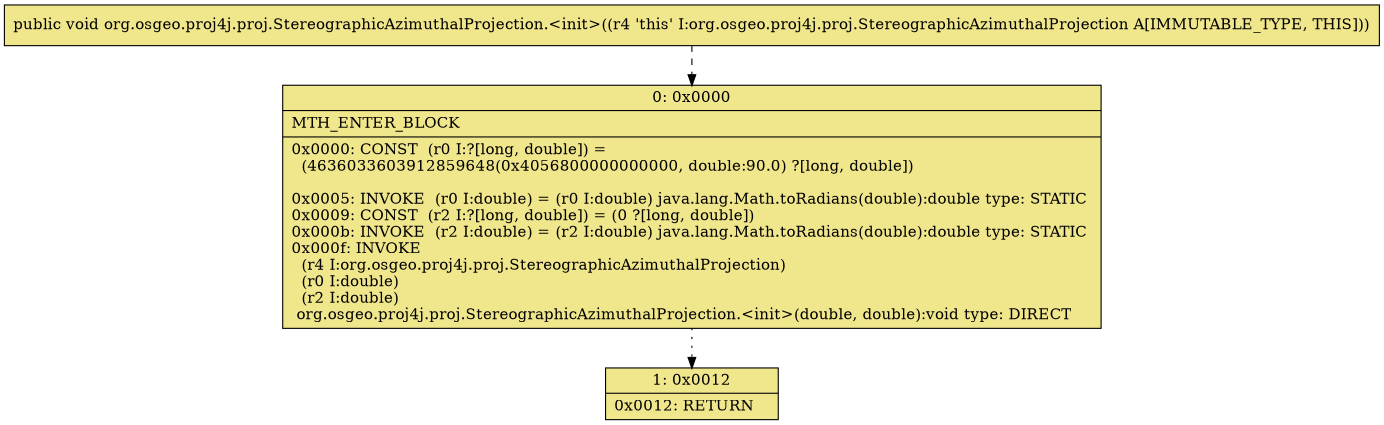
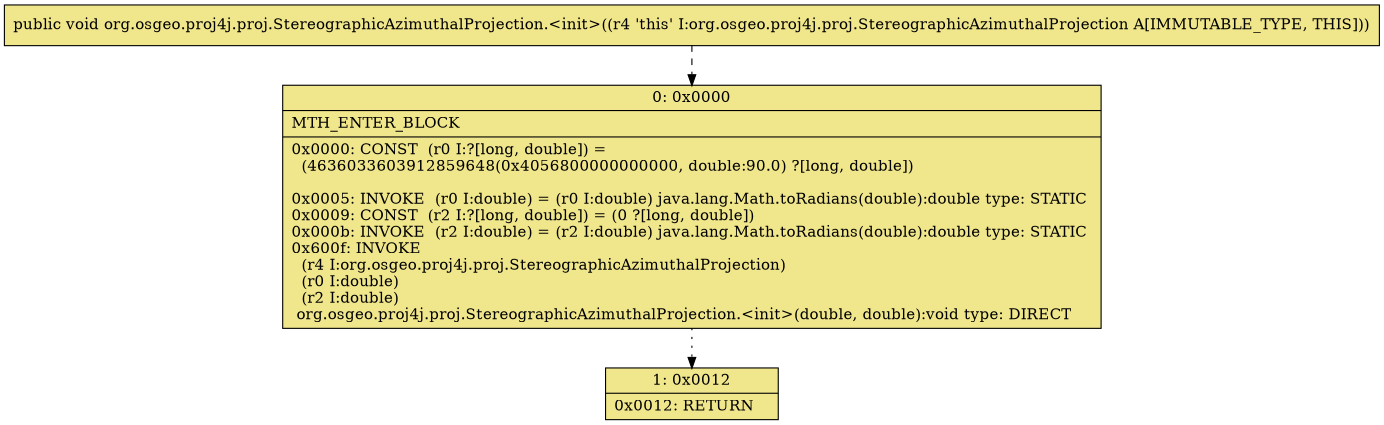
node "0: 0x0000": text "0x000f: INVOKE" -> "0x600f: INVOKE"
